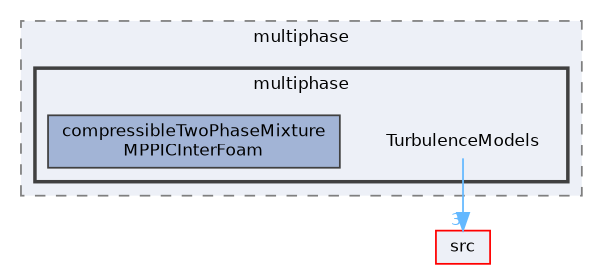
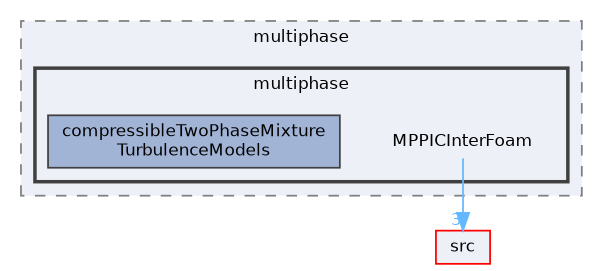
node "compressibleTwoPhaseMixture MPPICInterFoam": label "compressibleTwoPhaseMixture MPPICInterFoam" -> "compressibleTwoPhaseMixture TurbulenceModels"
node "TurbulenceModels": label "TurbulenceModels" -> "MPPICInterFoam"
